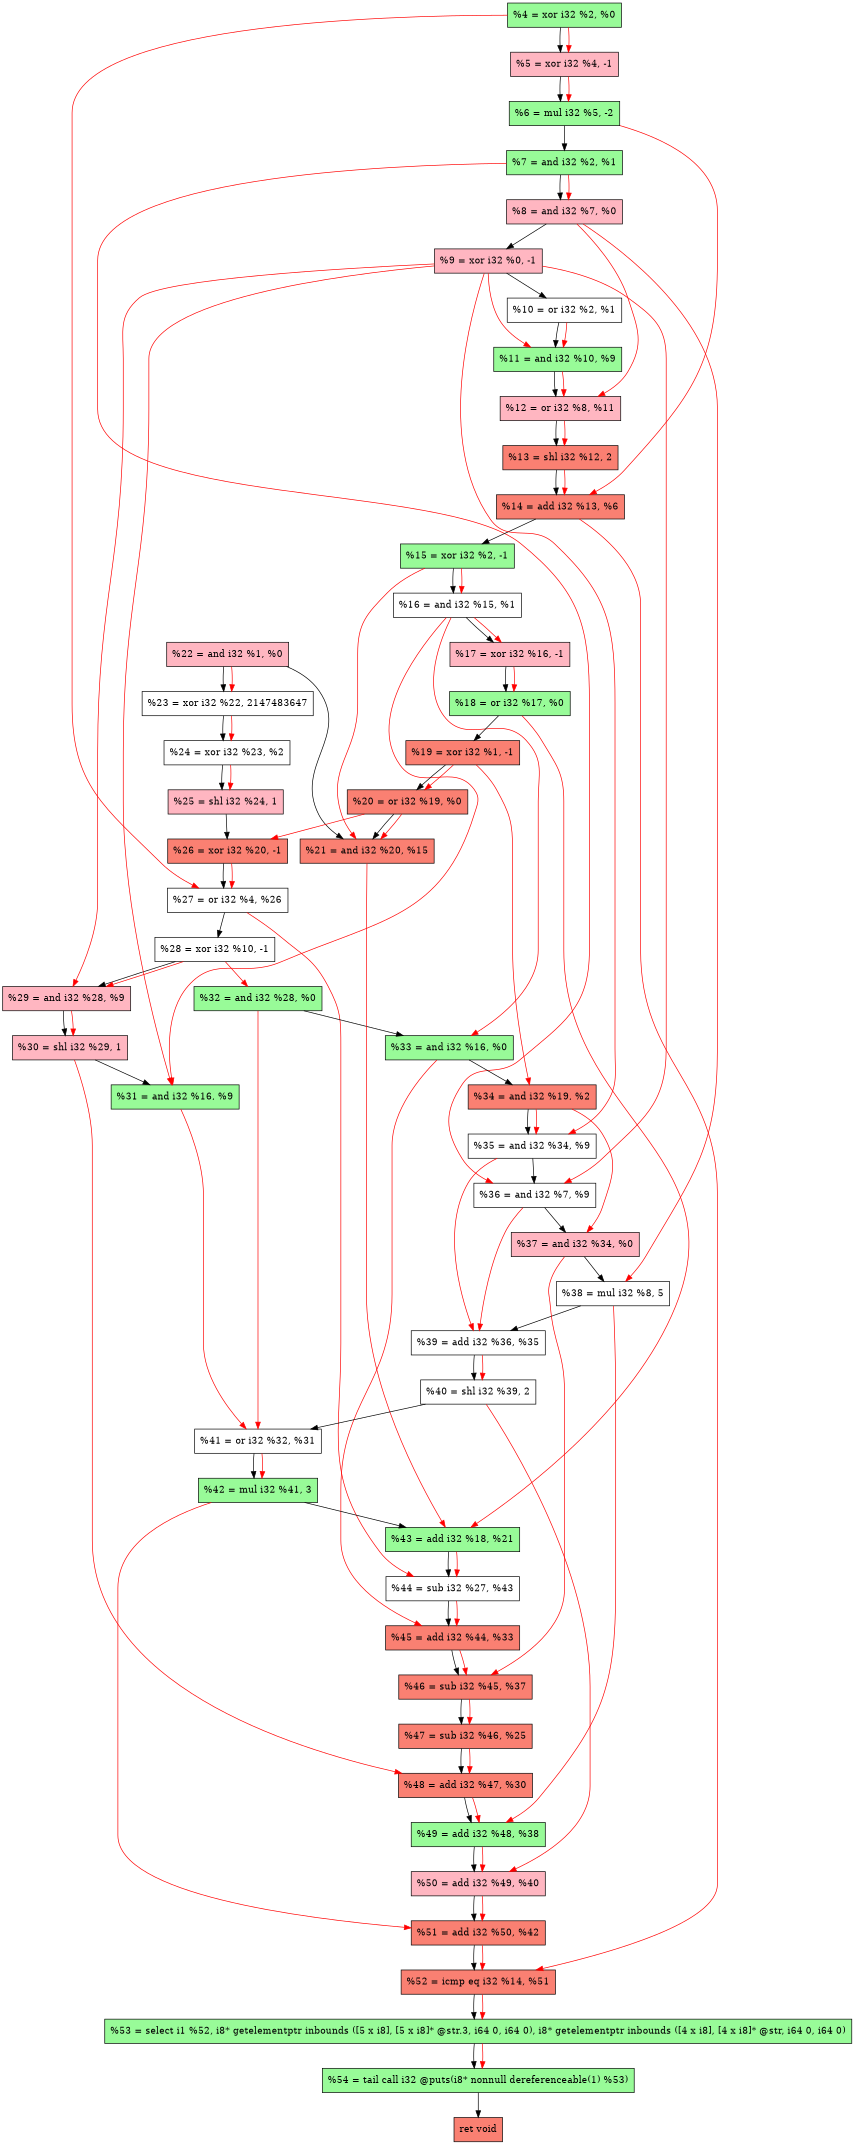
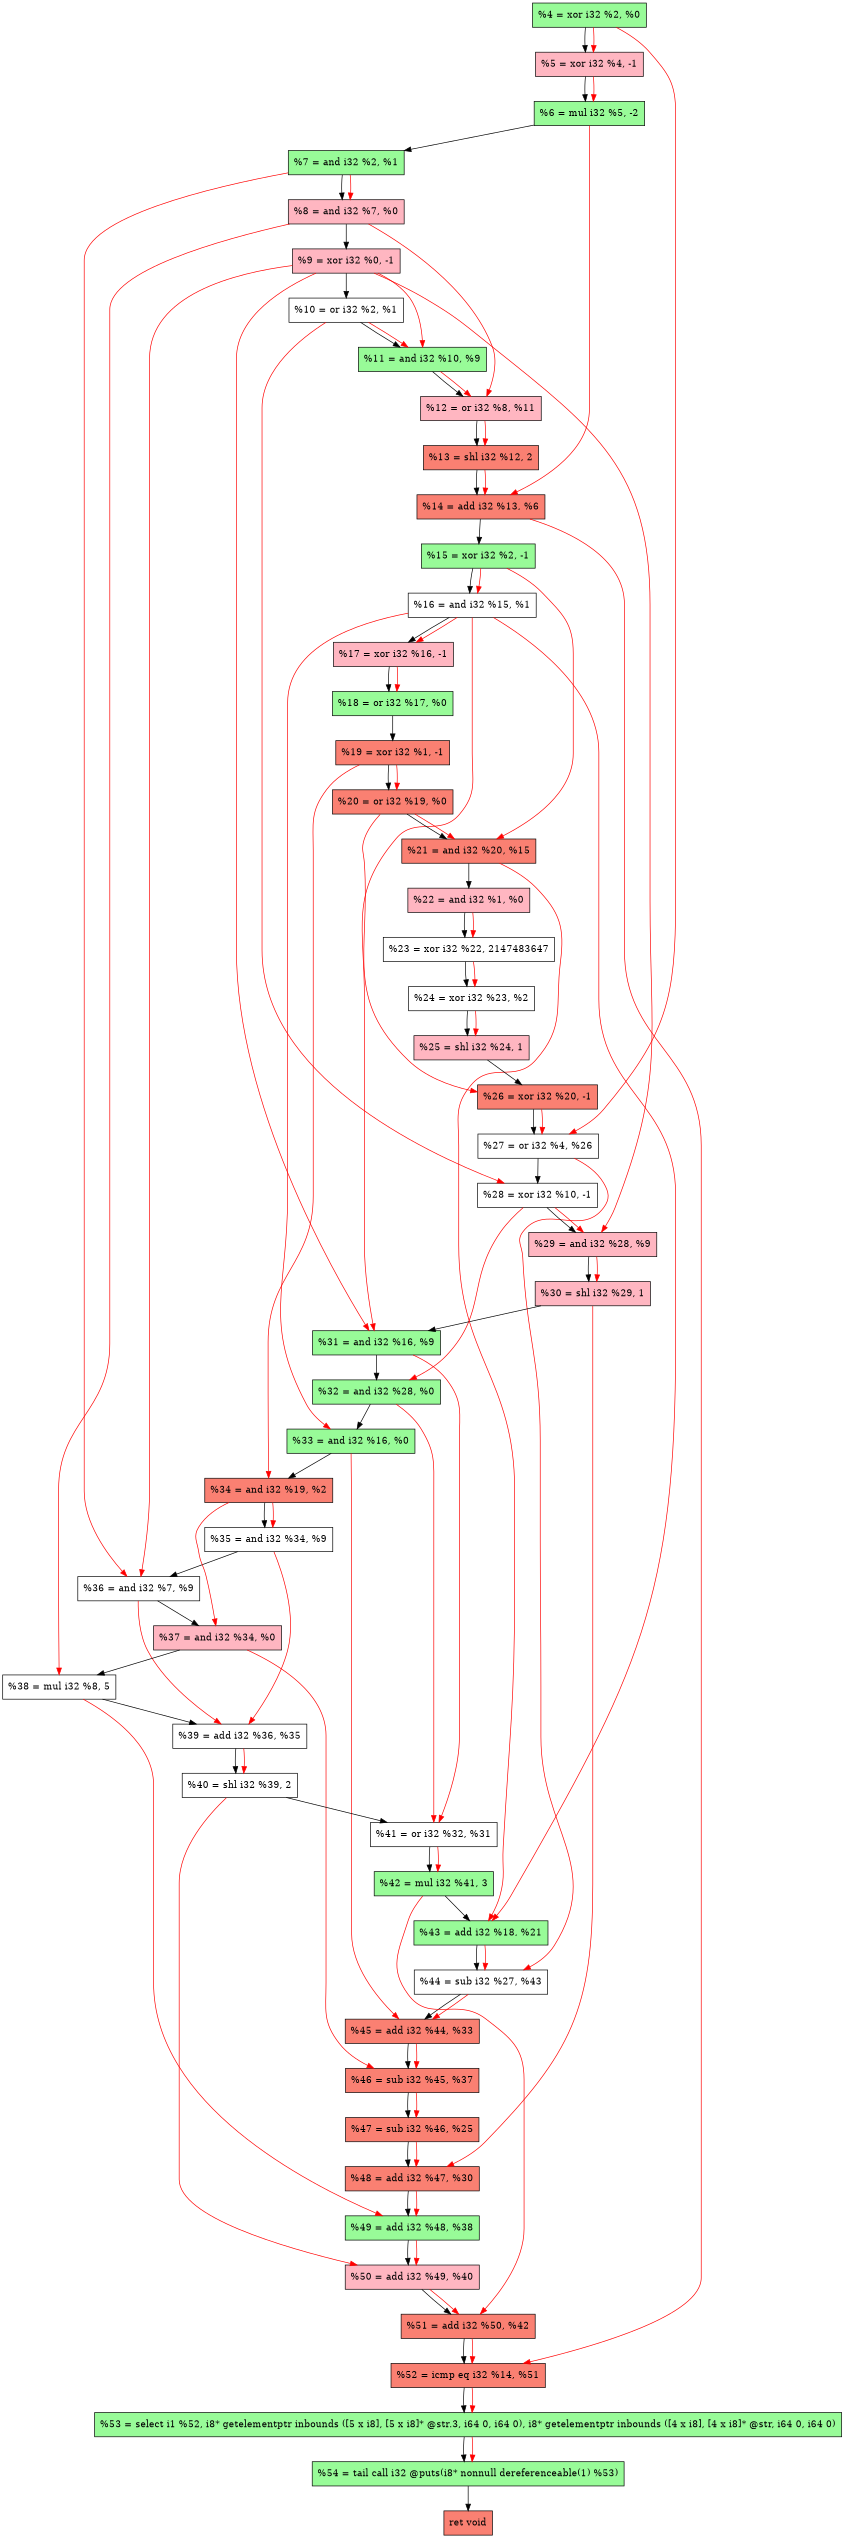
edge "%9 = xor i32 %0, -1" -> "%35 = and i32 %34, %9": removed
edge "%22 = and i32 %1, %0" -> "%21 = and i32 %20, %15": reversed
edge "%10 = or i32 %2, %1" -> "%28 = xor i32 %10, -1": added
edge "%18 = or i32 %17, %0" -> "%43 = add i32 %18, %21": now "%16 = and i32 %15, %1" -> "%43 = add i32 %18, %21"
edge "%31 = and i32 %16, %9" -> "%32 = and i32 %28, %0": added
